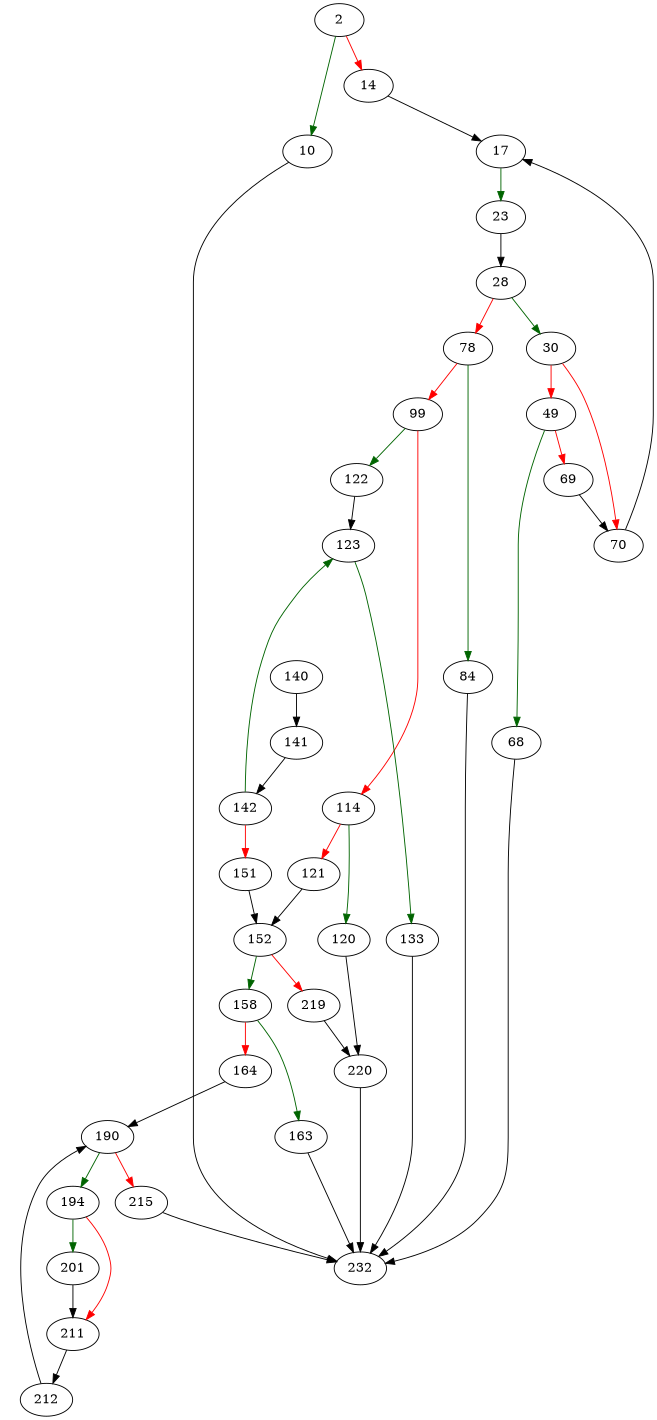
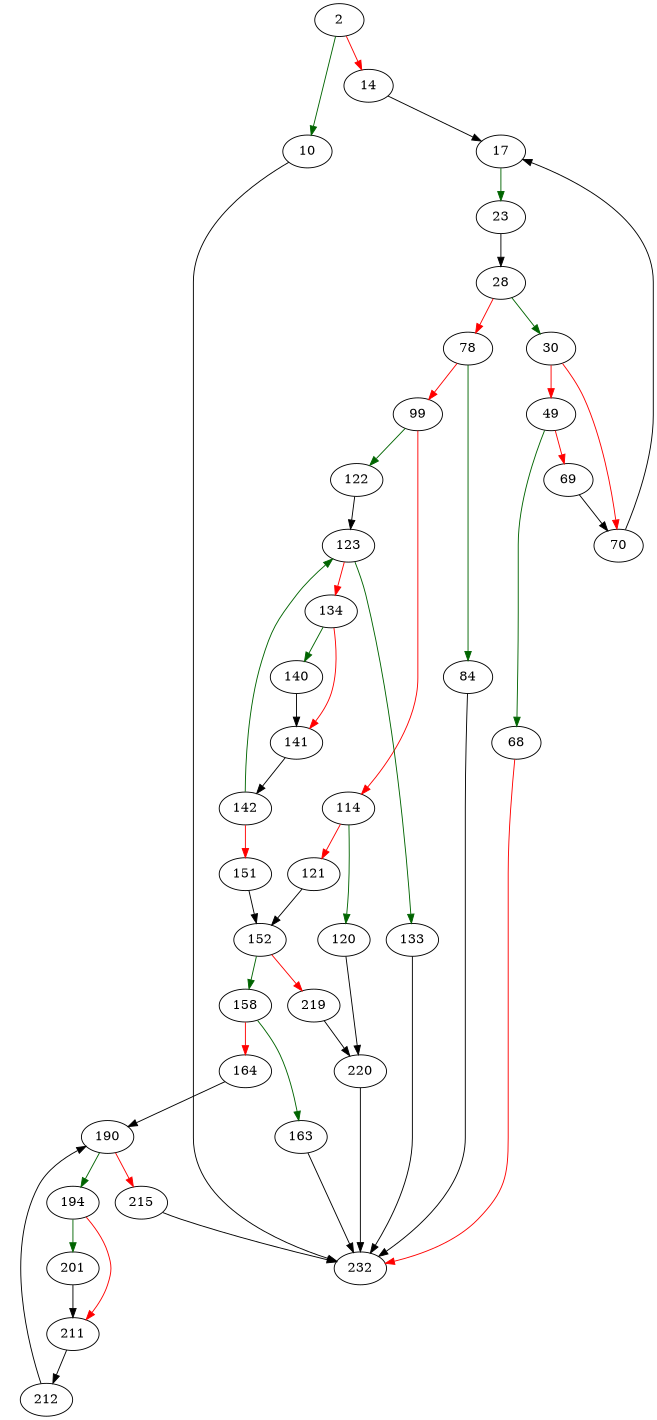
node "134": added
edge "68" -> "232": color black -> red
